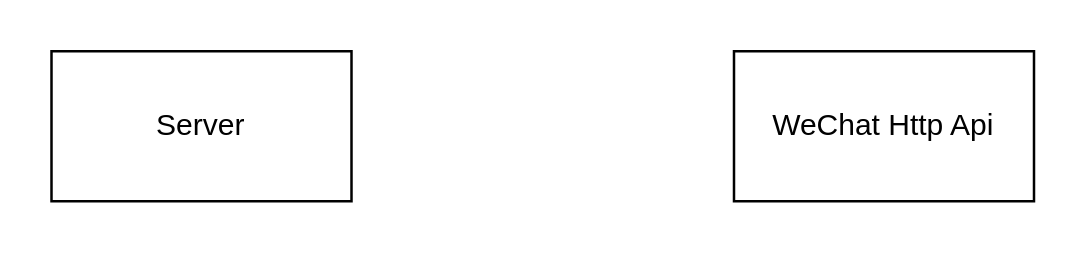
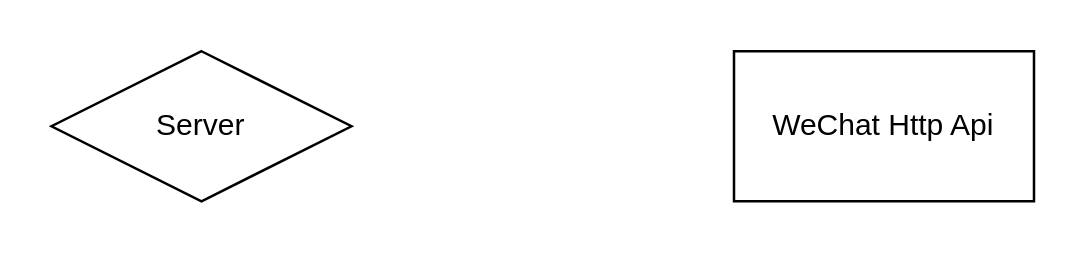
node "Server": shape rectangle -> diamond
